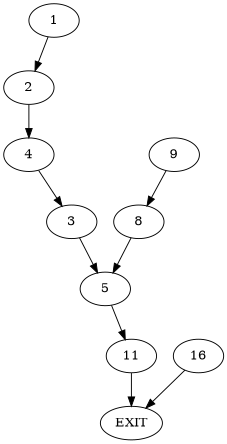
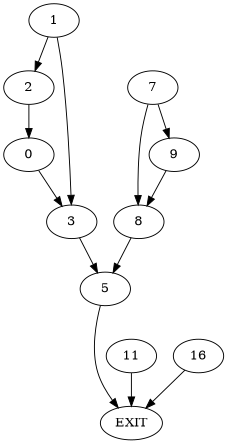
node "7": added
edge "1" -> "3": added
node "4": label "4" -> "0"
edge "5" -> "11": now "5" -> "EXIT"
